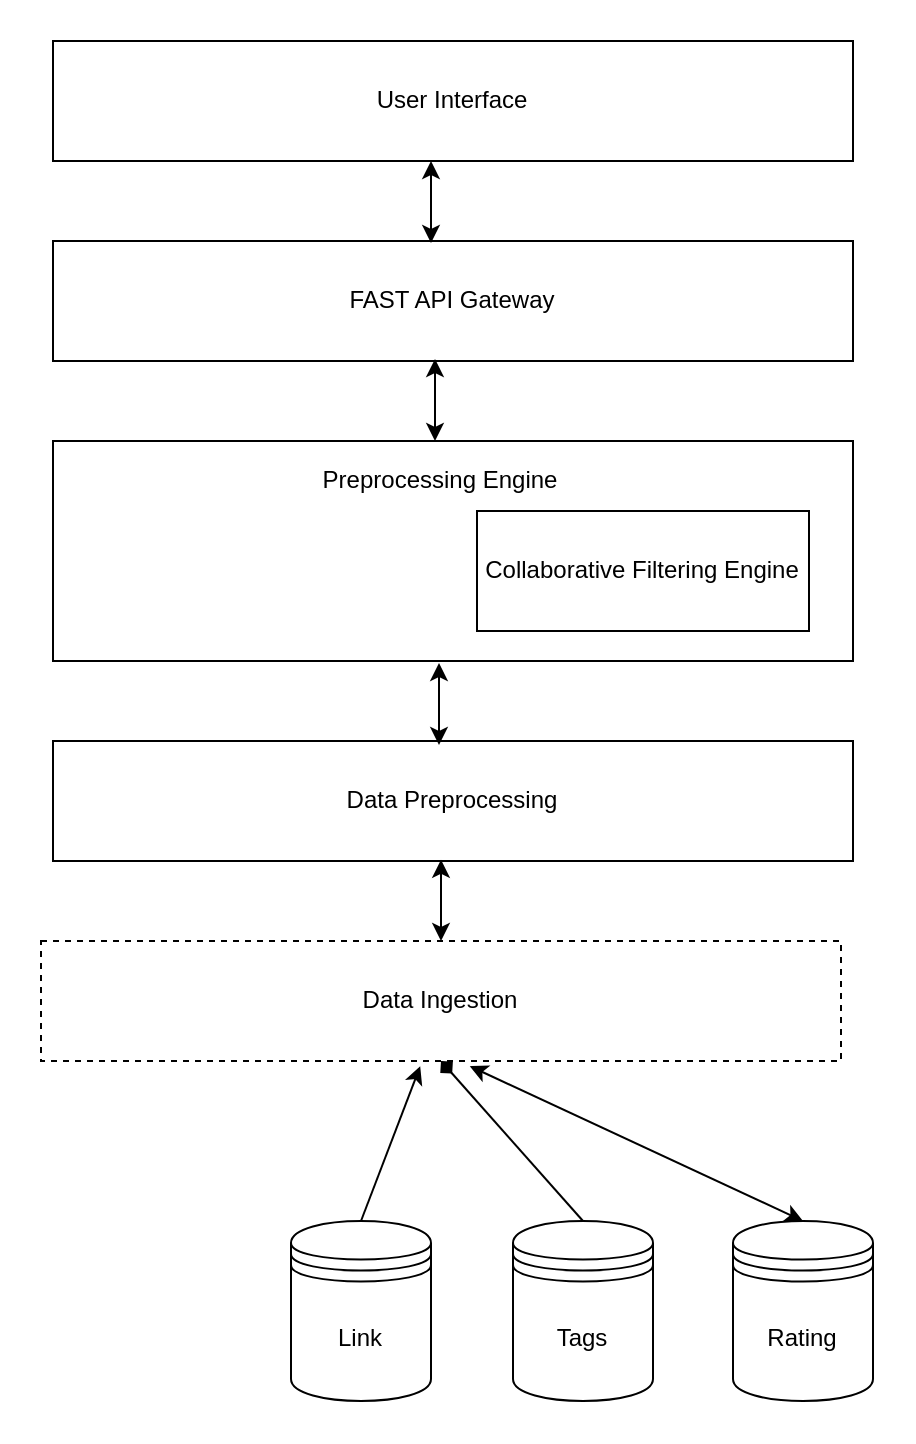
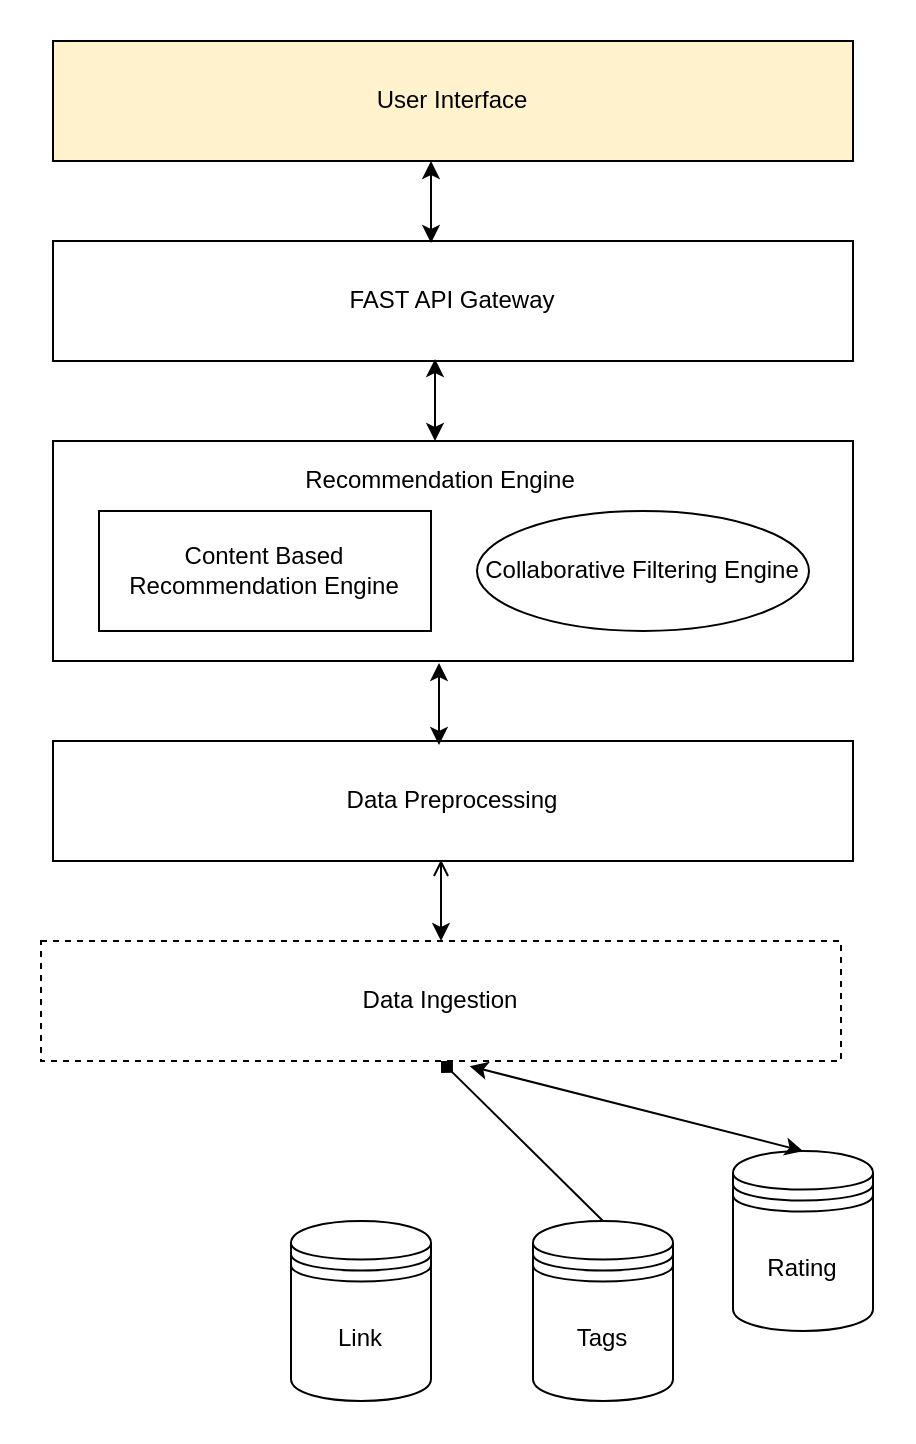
node "User Interface": fillcolor #ffffff -> #fff2cc
node "Preprocessing Engine": label "Preprocessing Engine" -> "Recommendation Engine"
node "Content Based Recommendation Engine": added
node "Collaborative Filtering Engine": shape rectangle -> ellipse
edge "Data Preprocessing" -- "Data Ingestion": arrowhead classic -> open
edge "Link" -> "Data Ingestion": removed
node "Tags": moved (583, 1311) -> (603, 1311)
node "Rating": moved (803, 1311) -> (803, 1241)
